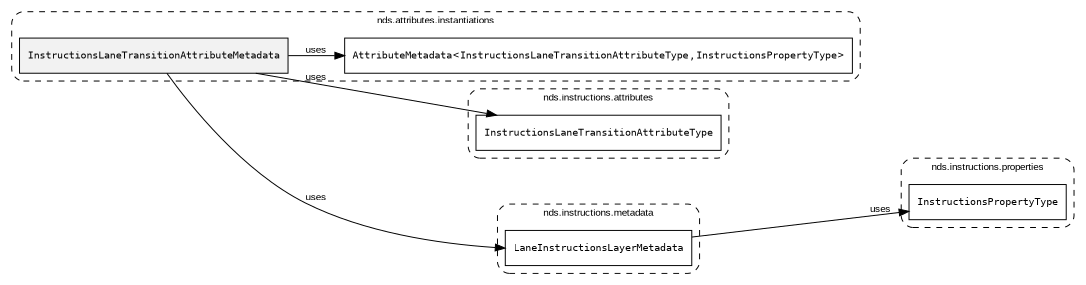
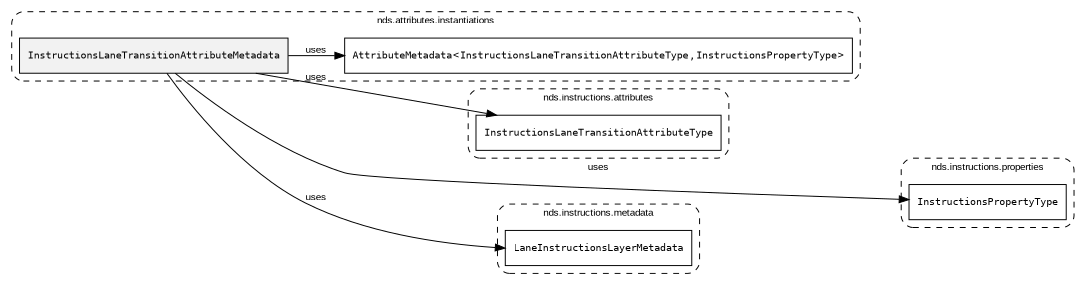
edge "LaneInstructionsLayerMetadata" -> "InstructionsPropertyType": now "InstructionsLaneTransitionAttributeMetadata" -> "InstructionsPropertyType"
